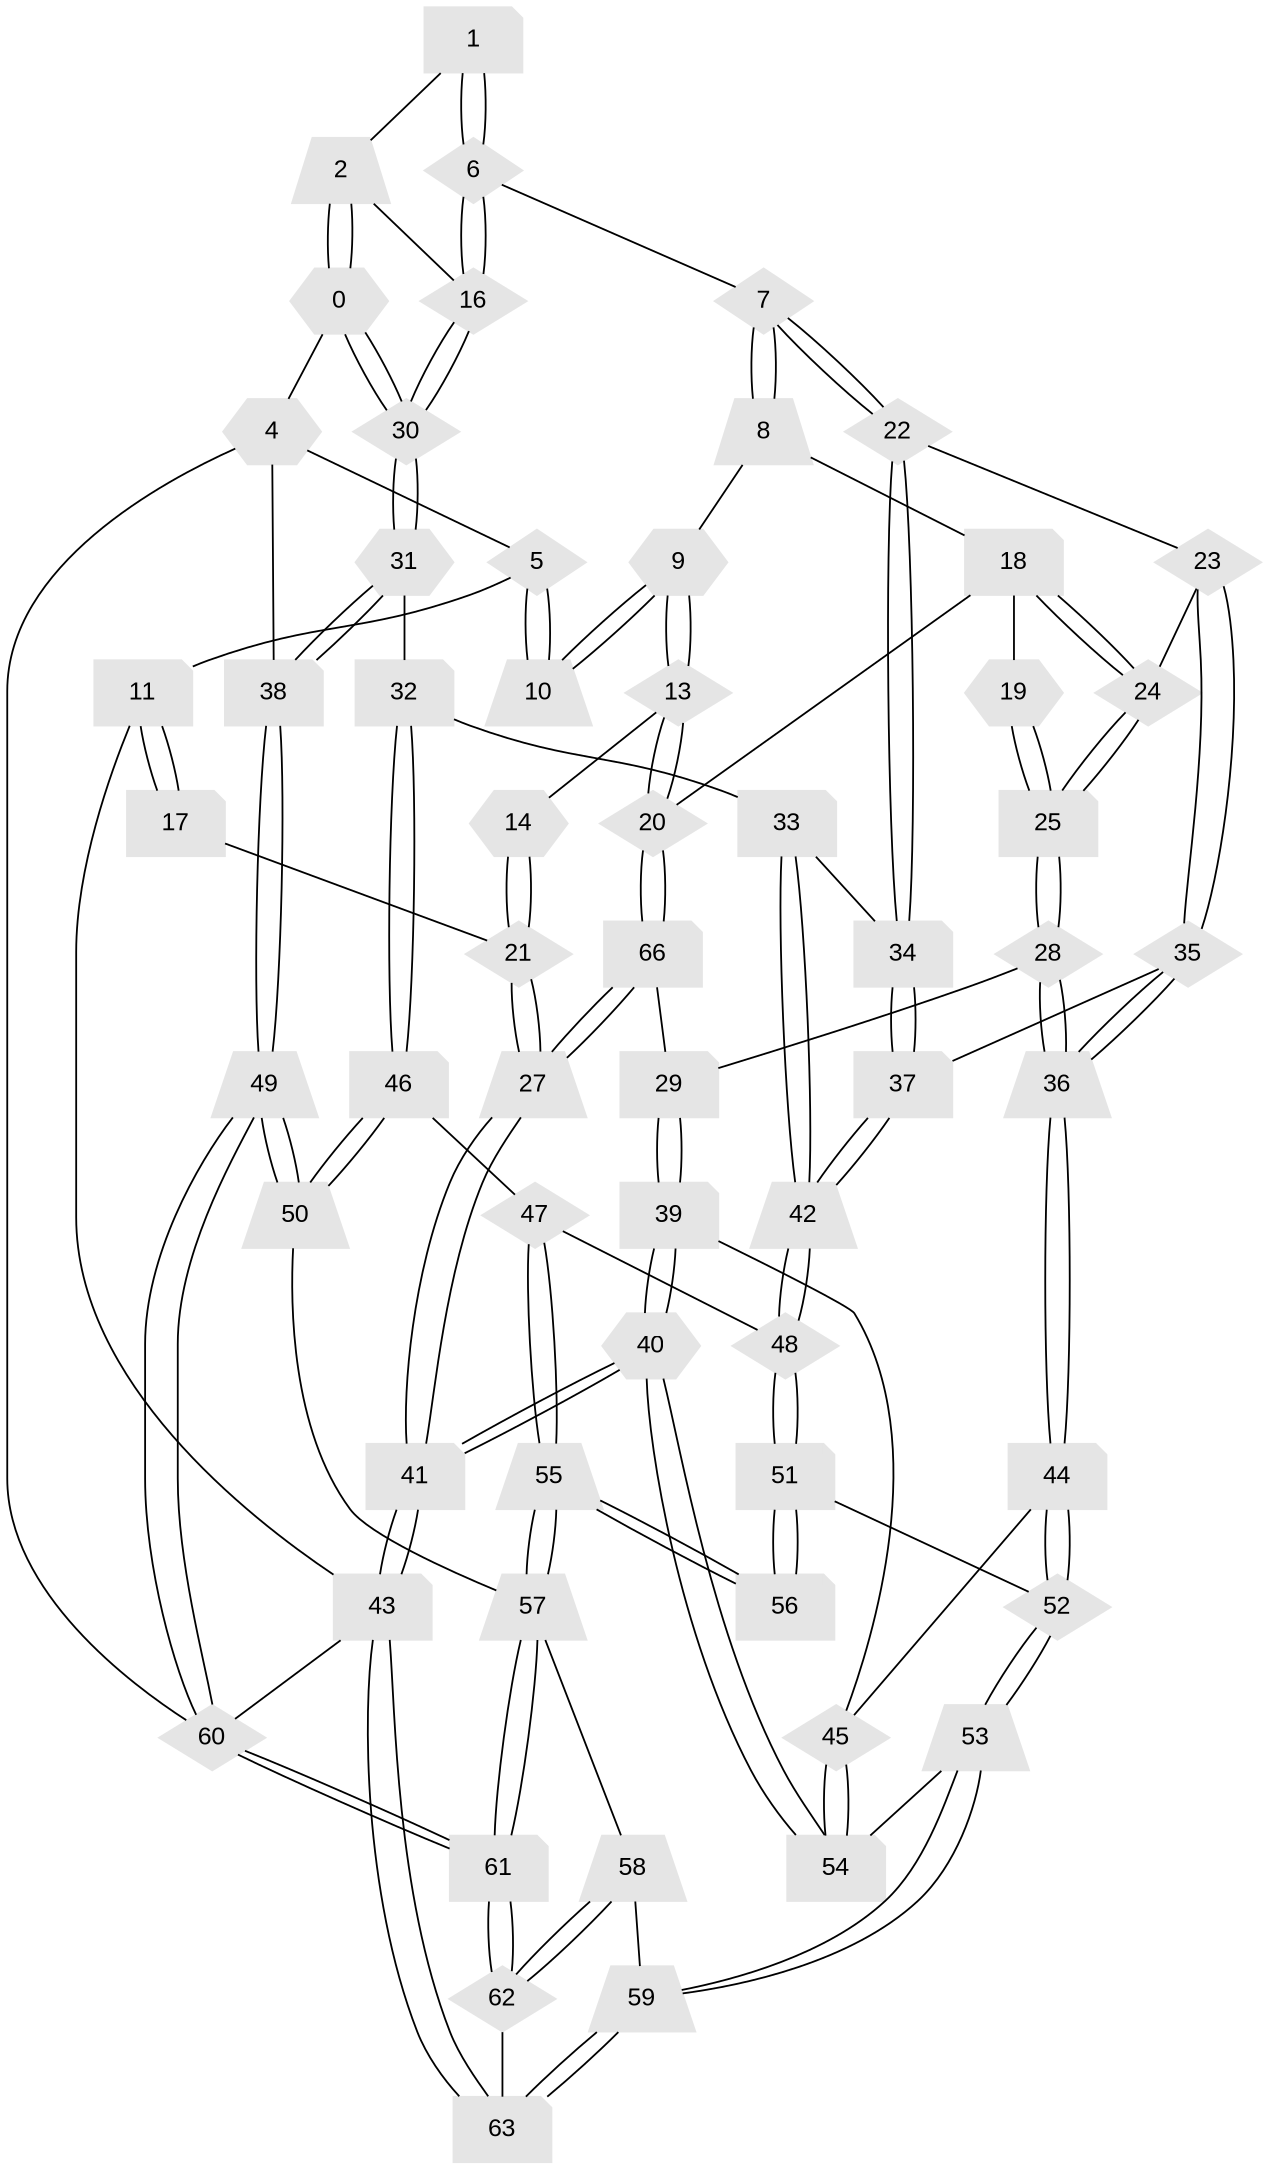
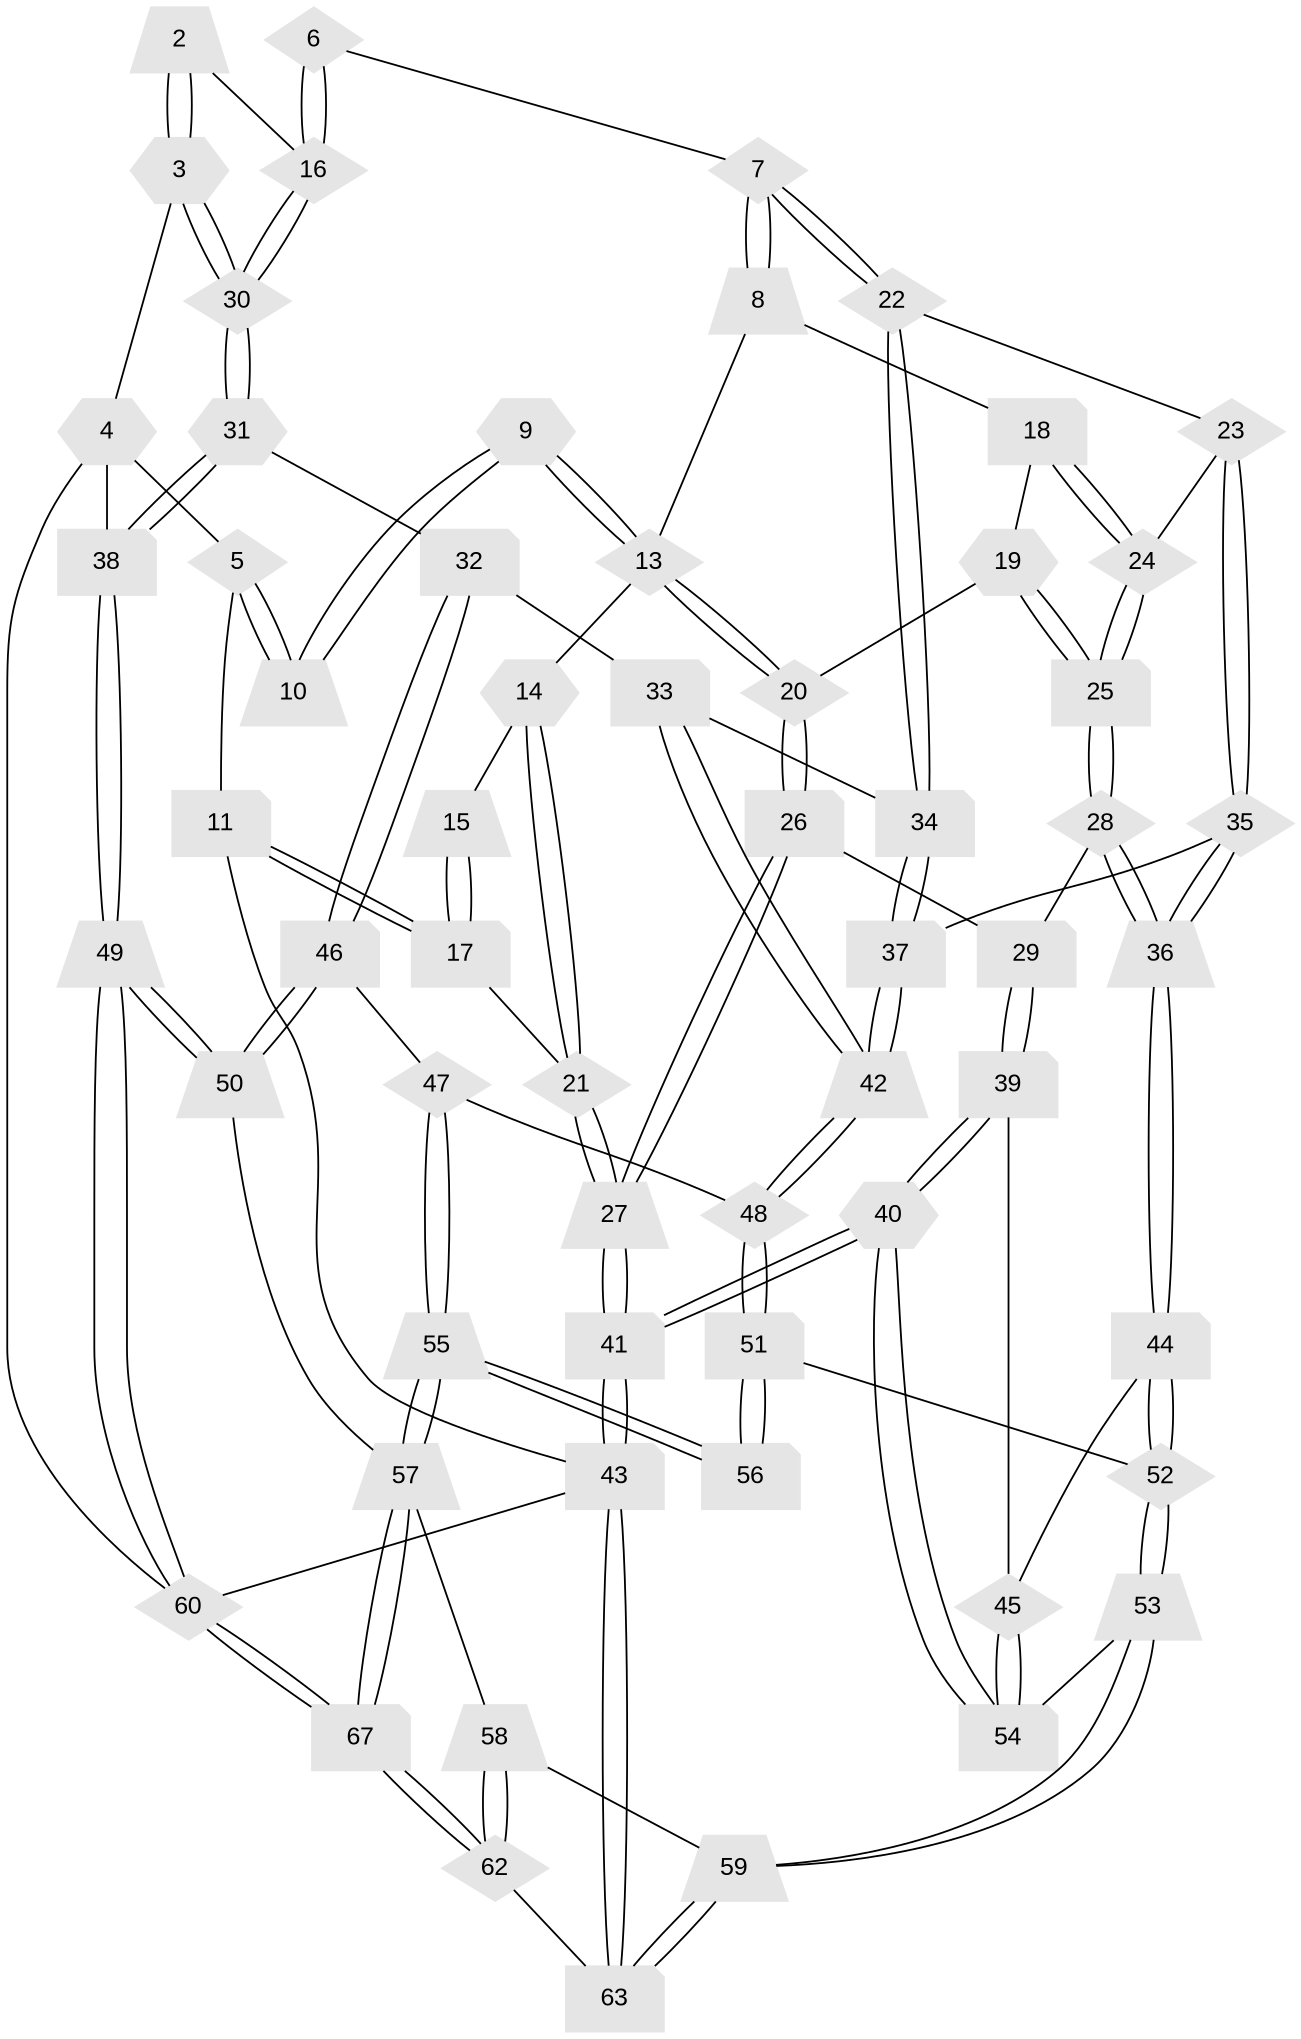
node "1": removed
node "0": label "0" -> "3"
edge "8" -- "9": now "8" -- "13"
edge "18" -- "20": now "19" -- "20"
node "15": added
node "66": label "66" -> "26"
node "61": label "61" -> "67"
